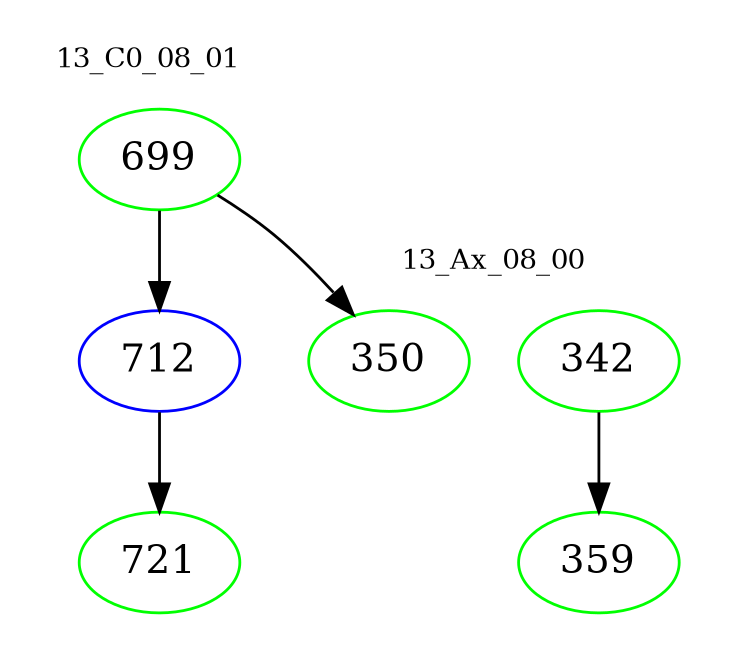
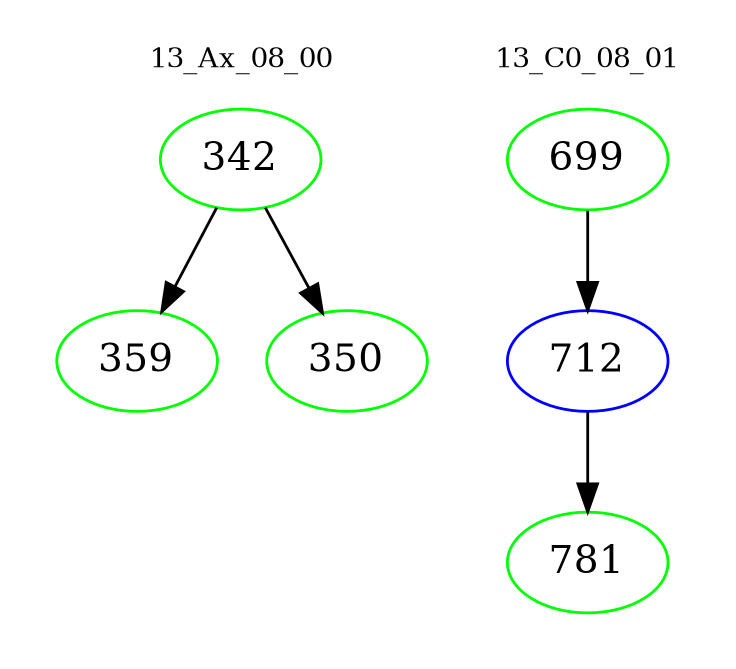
edge "699" -> "350": now "342" -> "350"
node "721": label "721" -> "781"
